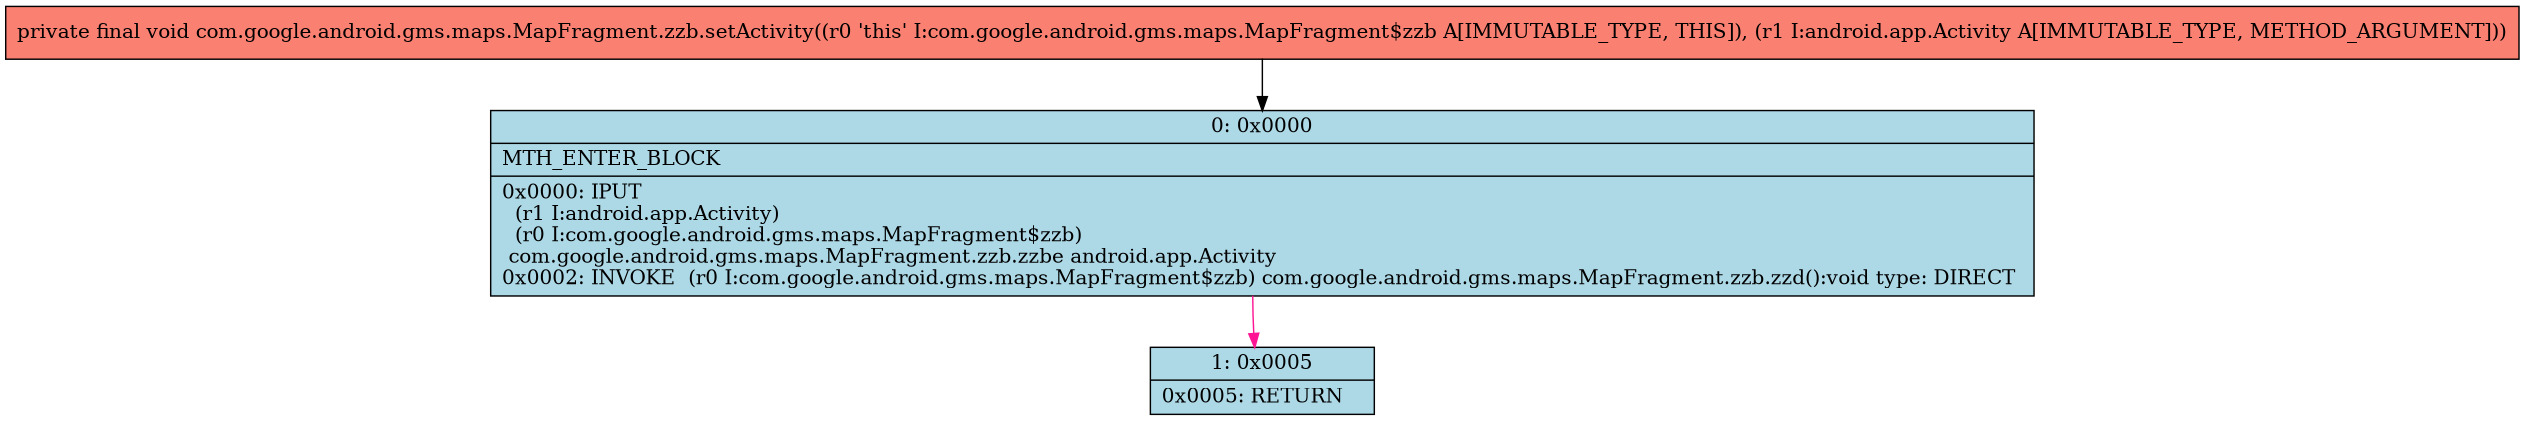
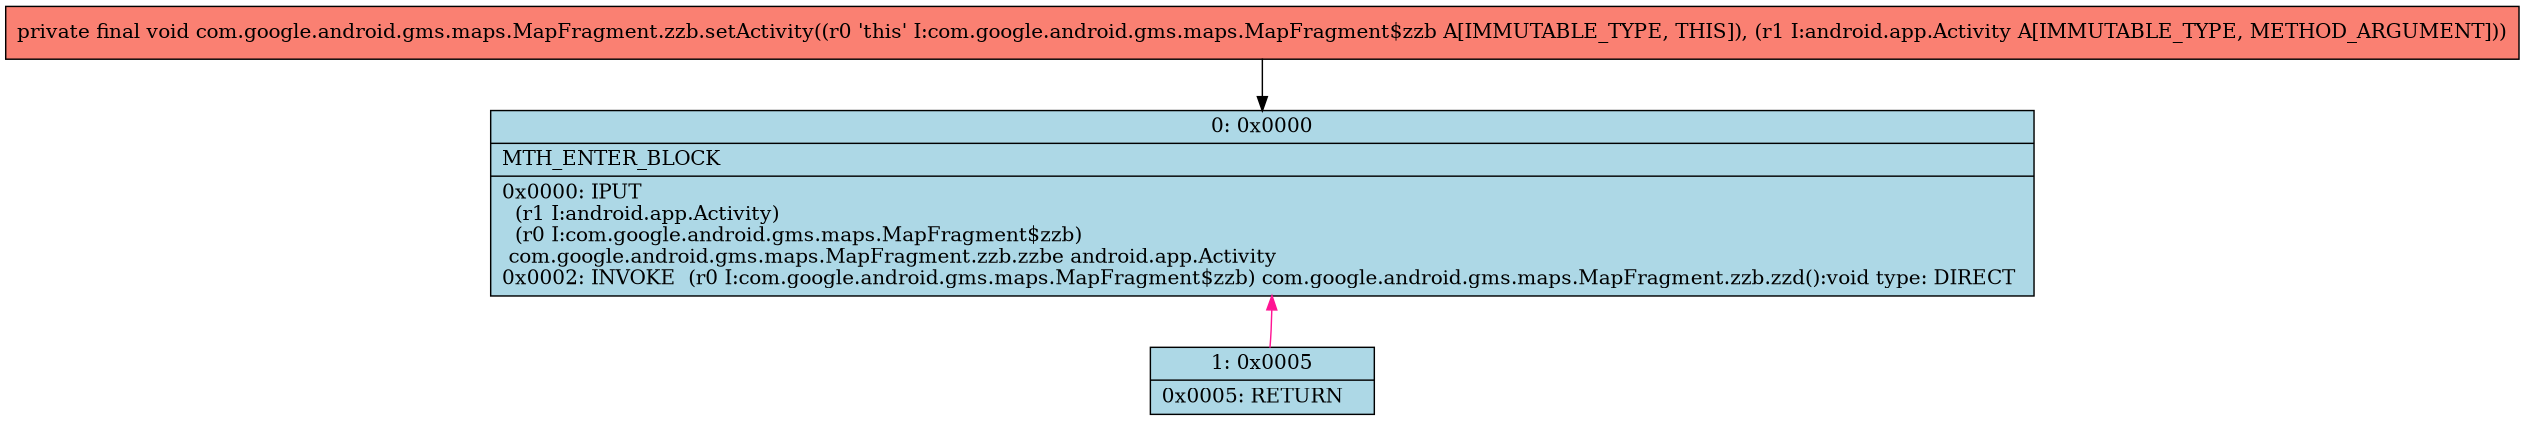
edge "0: 0x0000" -> "1: 0x0005": reversed
